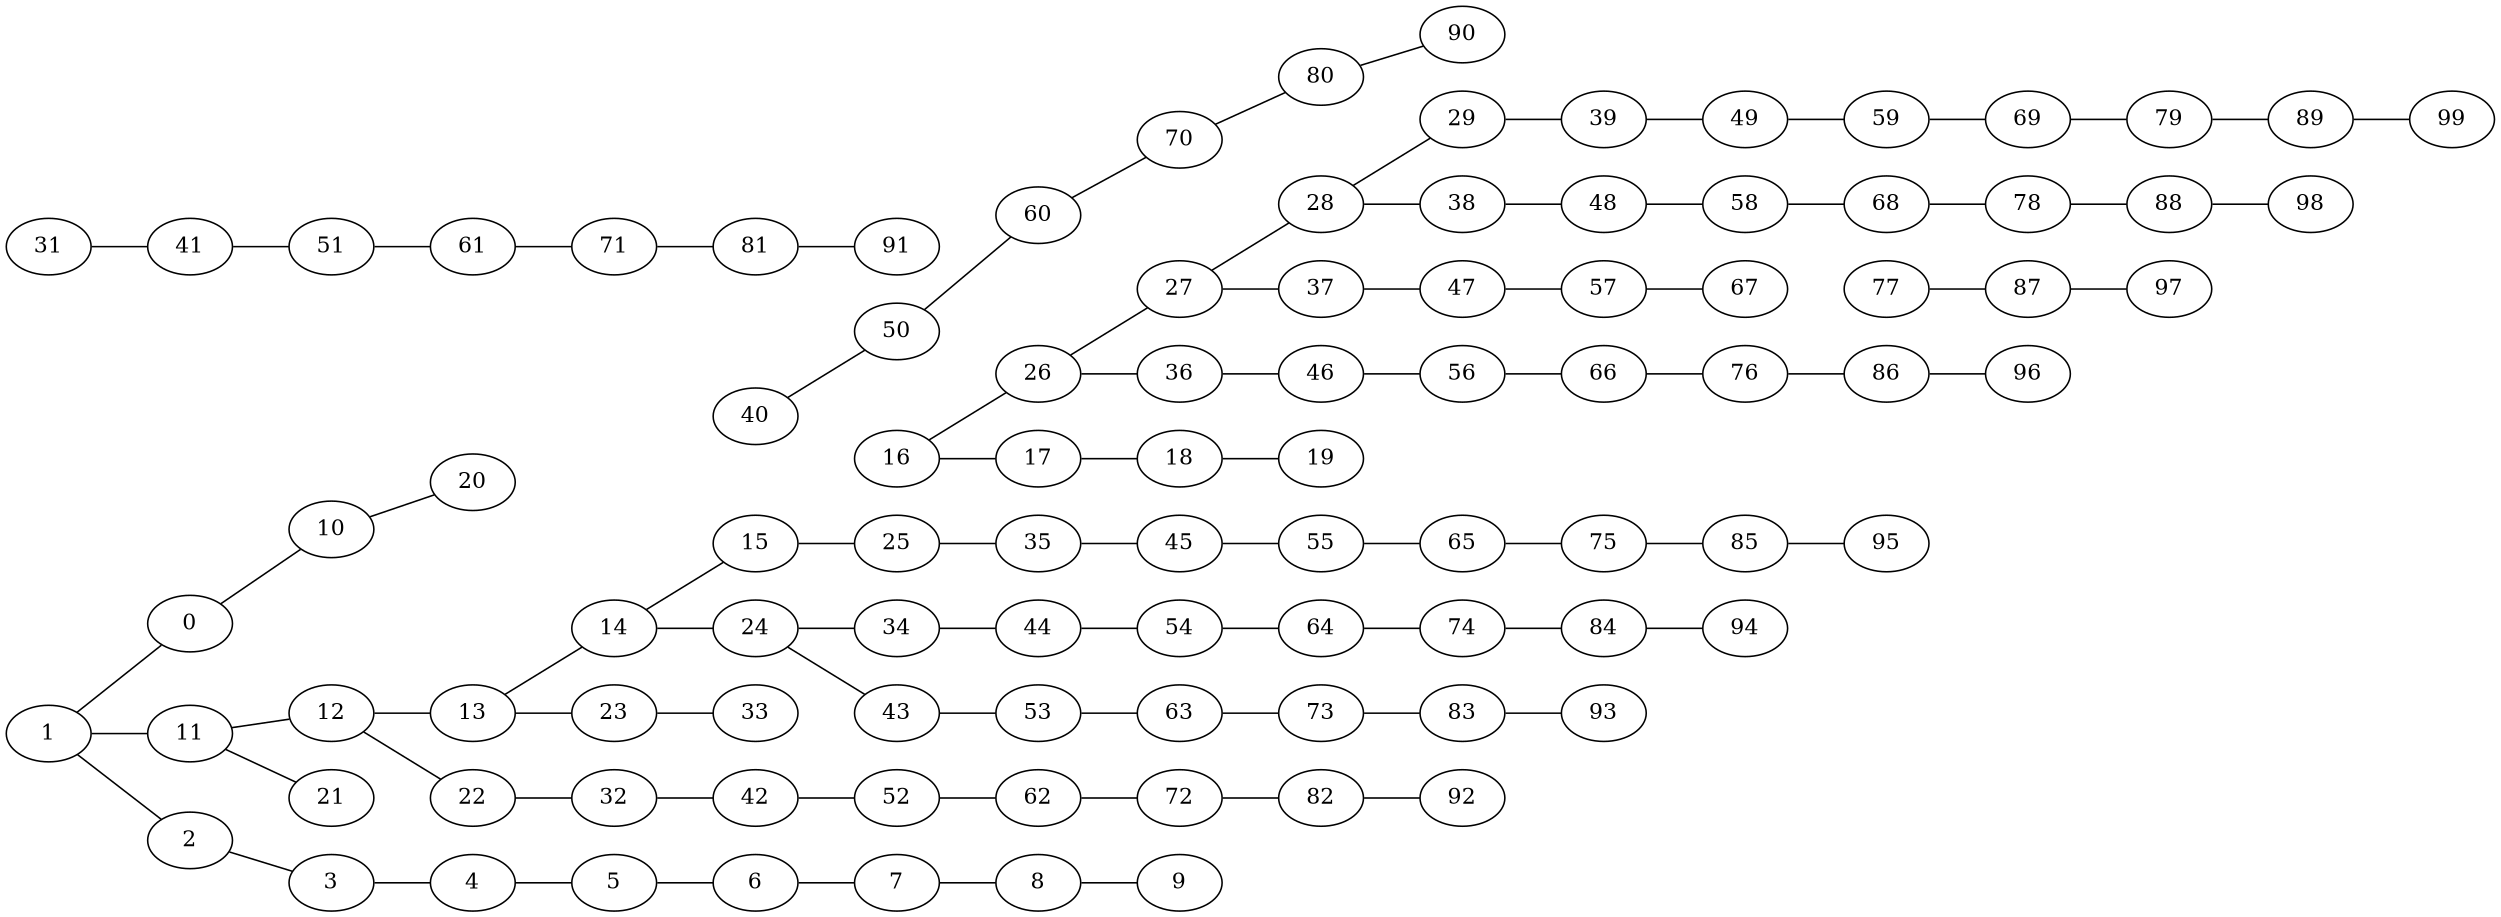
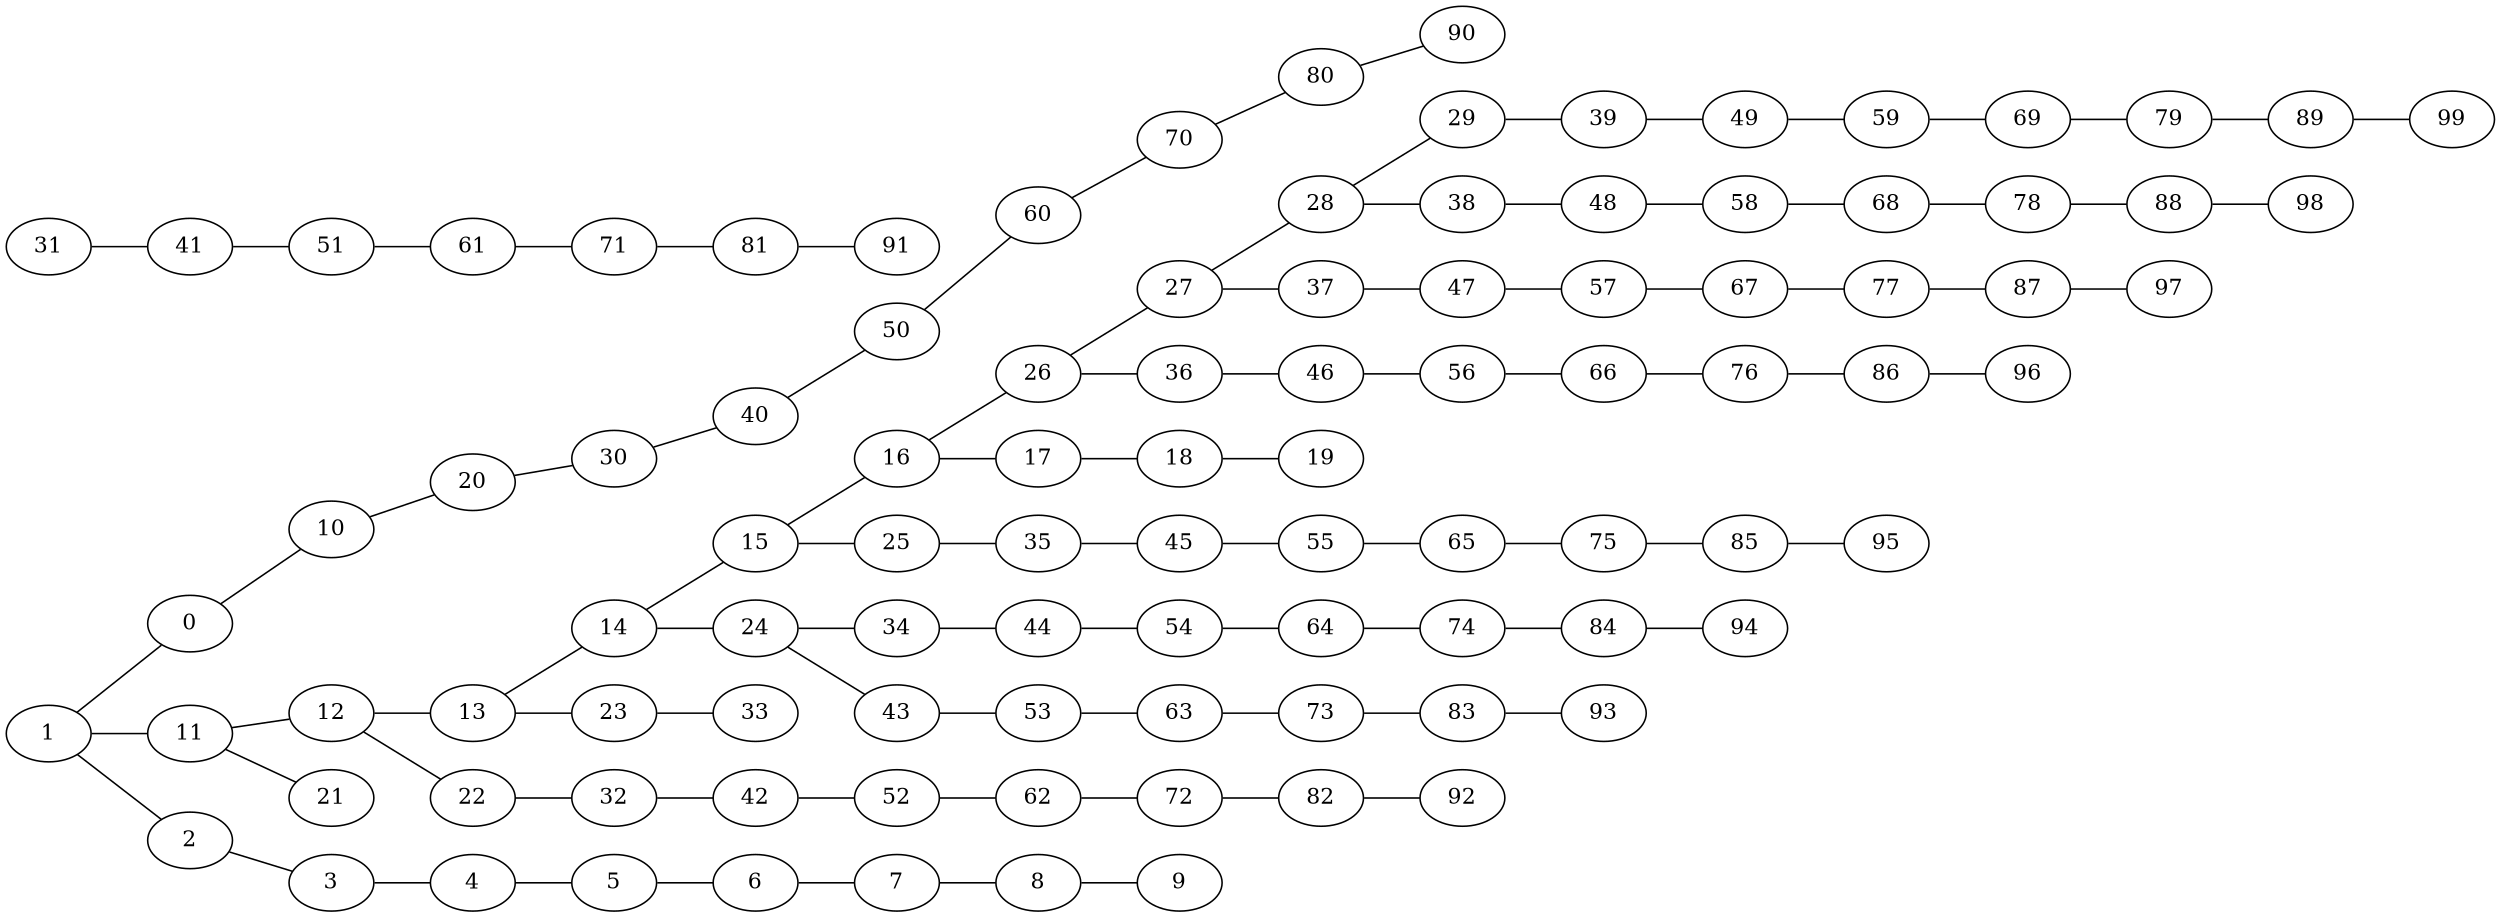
edge "67" -- "77": added
node "30": added
edge "16" -- "15": added
